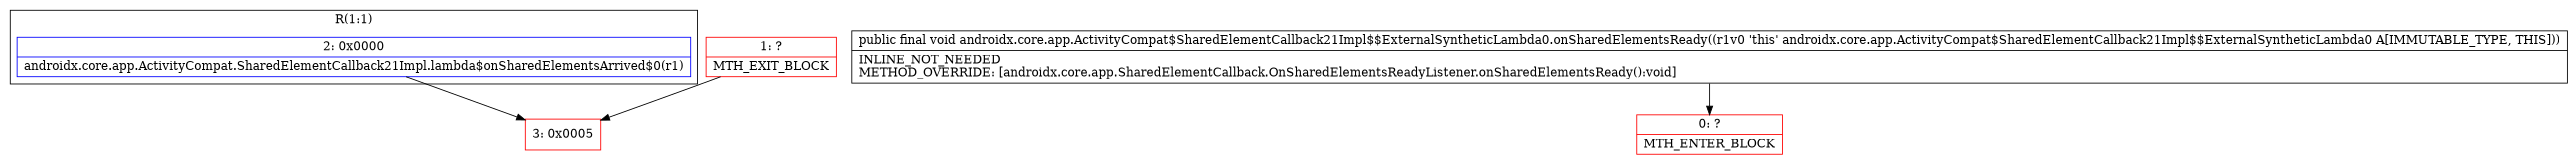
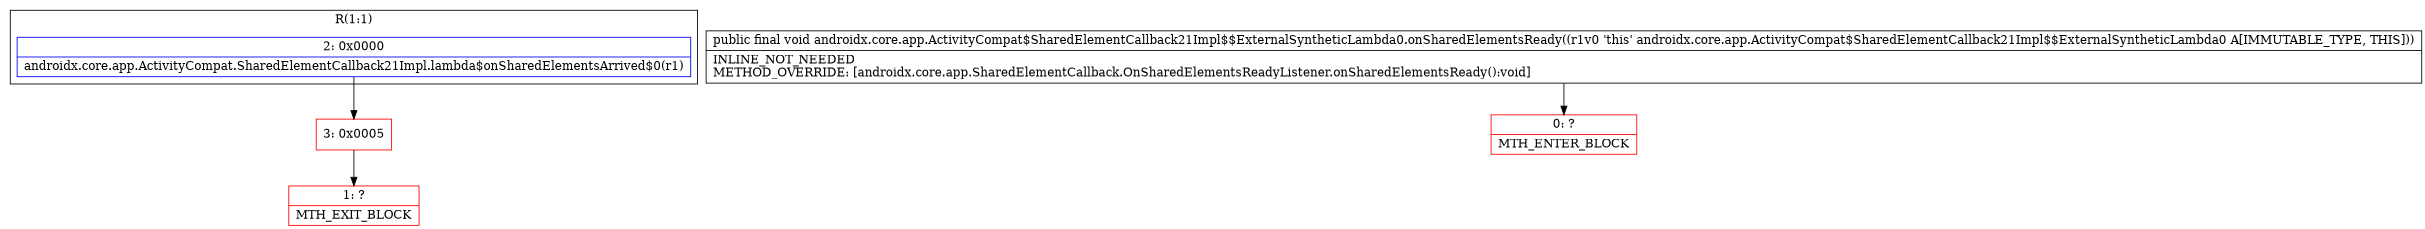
edge "1: ?" -> "3: 0x0005": reversed
